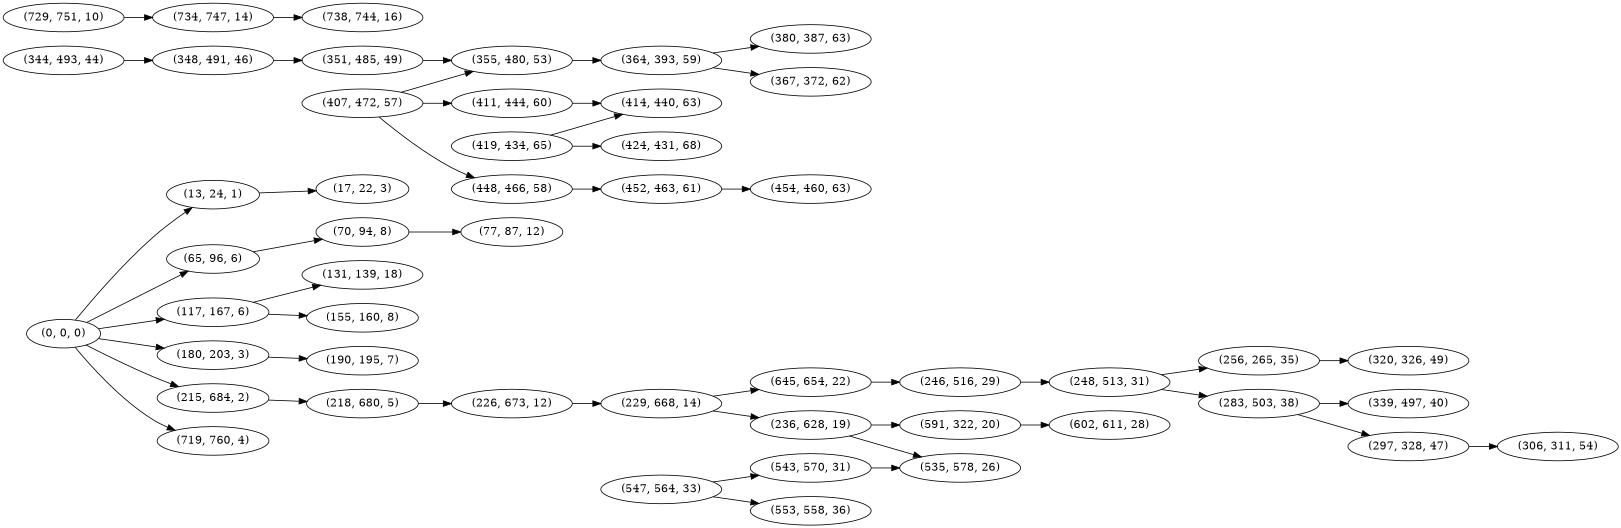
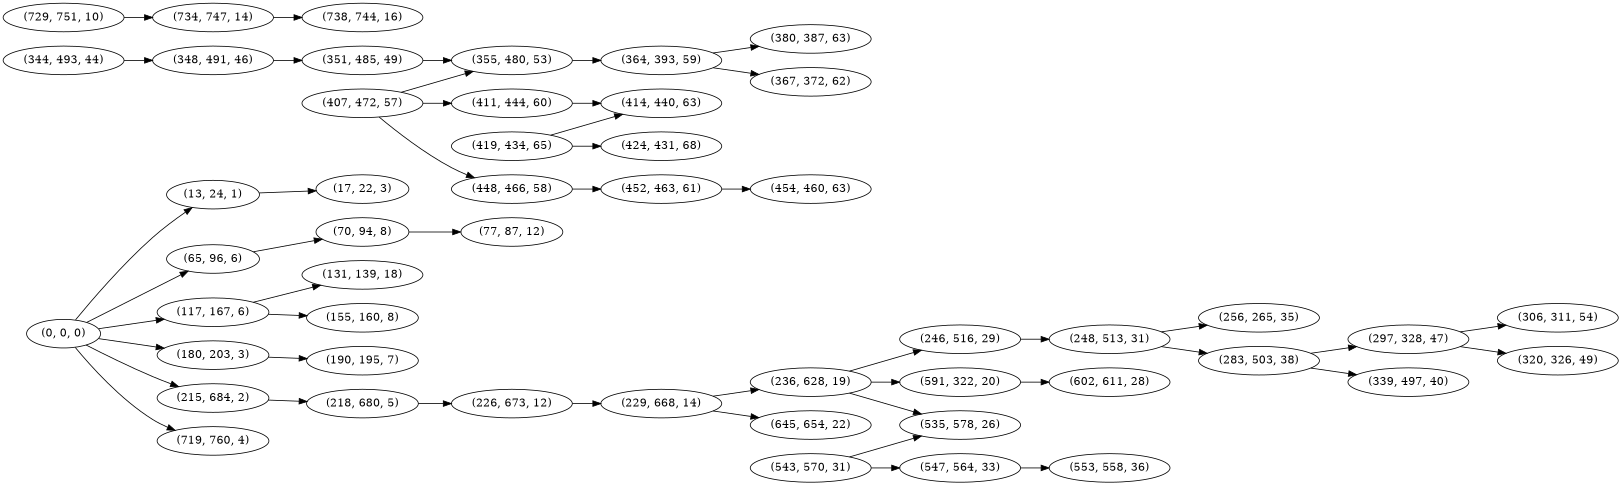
edge "(256, 265, 35)" -> "(320, 326, 49)": now "(297, 328, 47)" -> "(320, 326, 49)"
edge "(645, 654, 22)" -> "(246, 516, 29)": now "(236, 628, 19)" -> "(246, 516, 29)"
edge "(547, 564, 33)" -> "(543, 570, 31)": reversed
